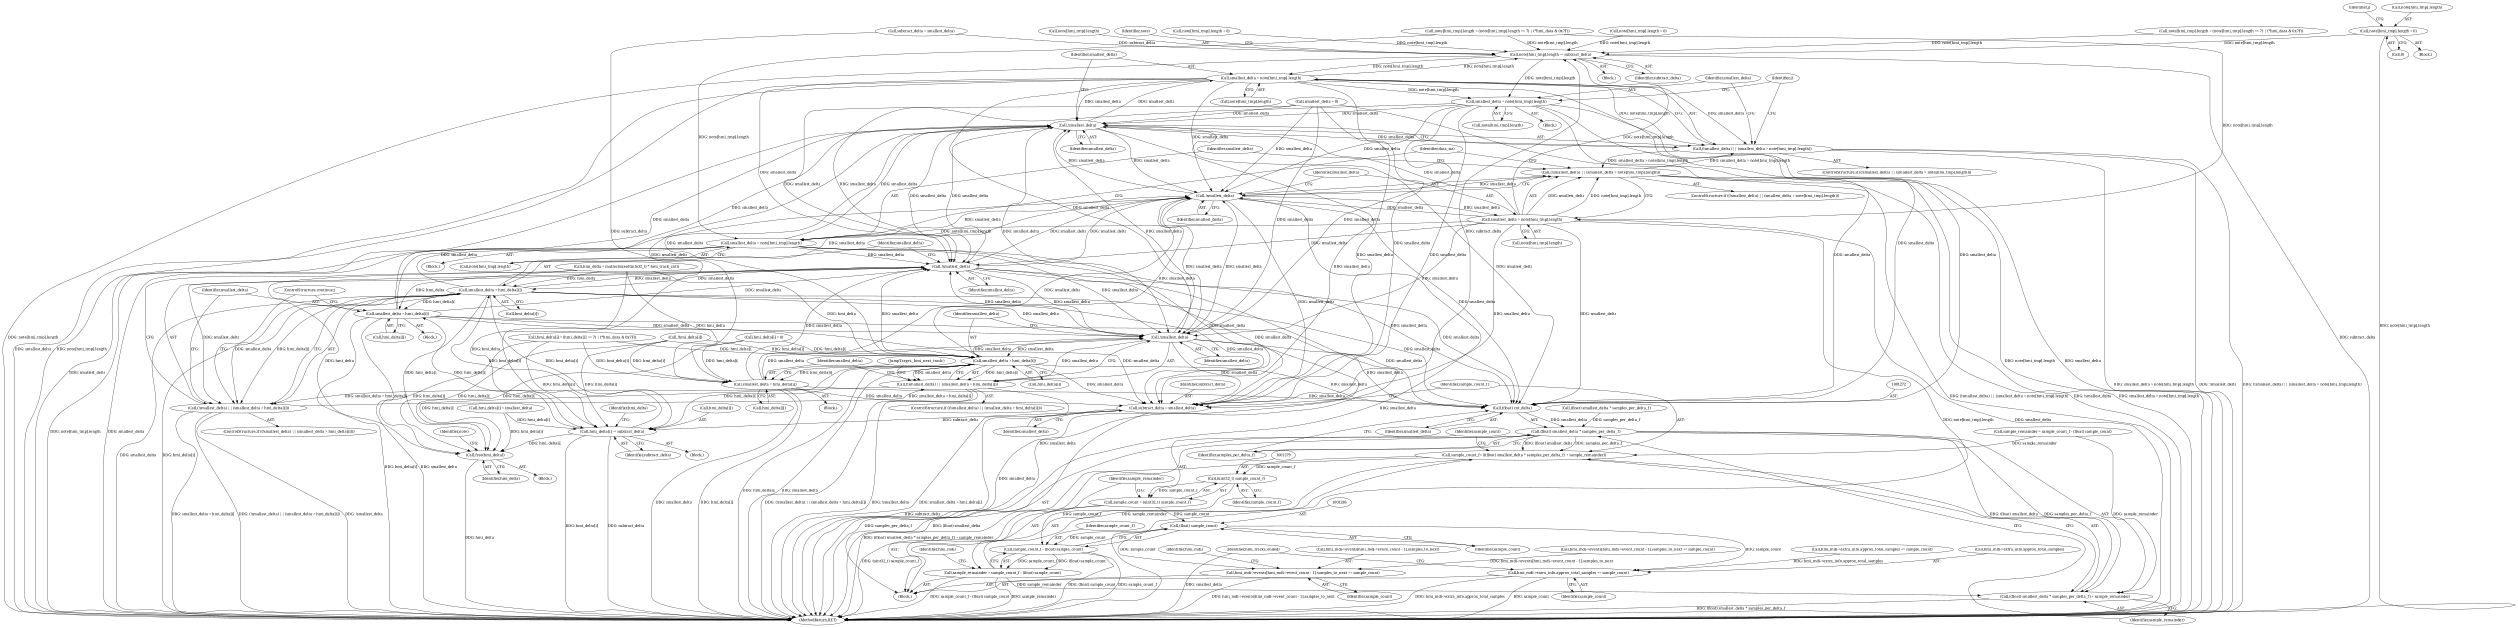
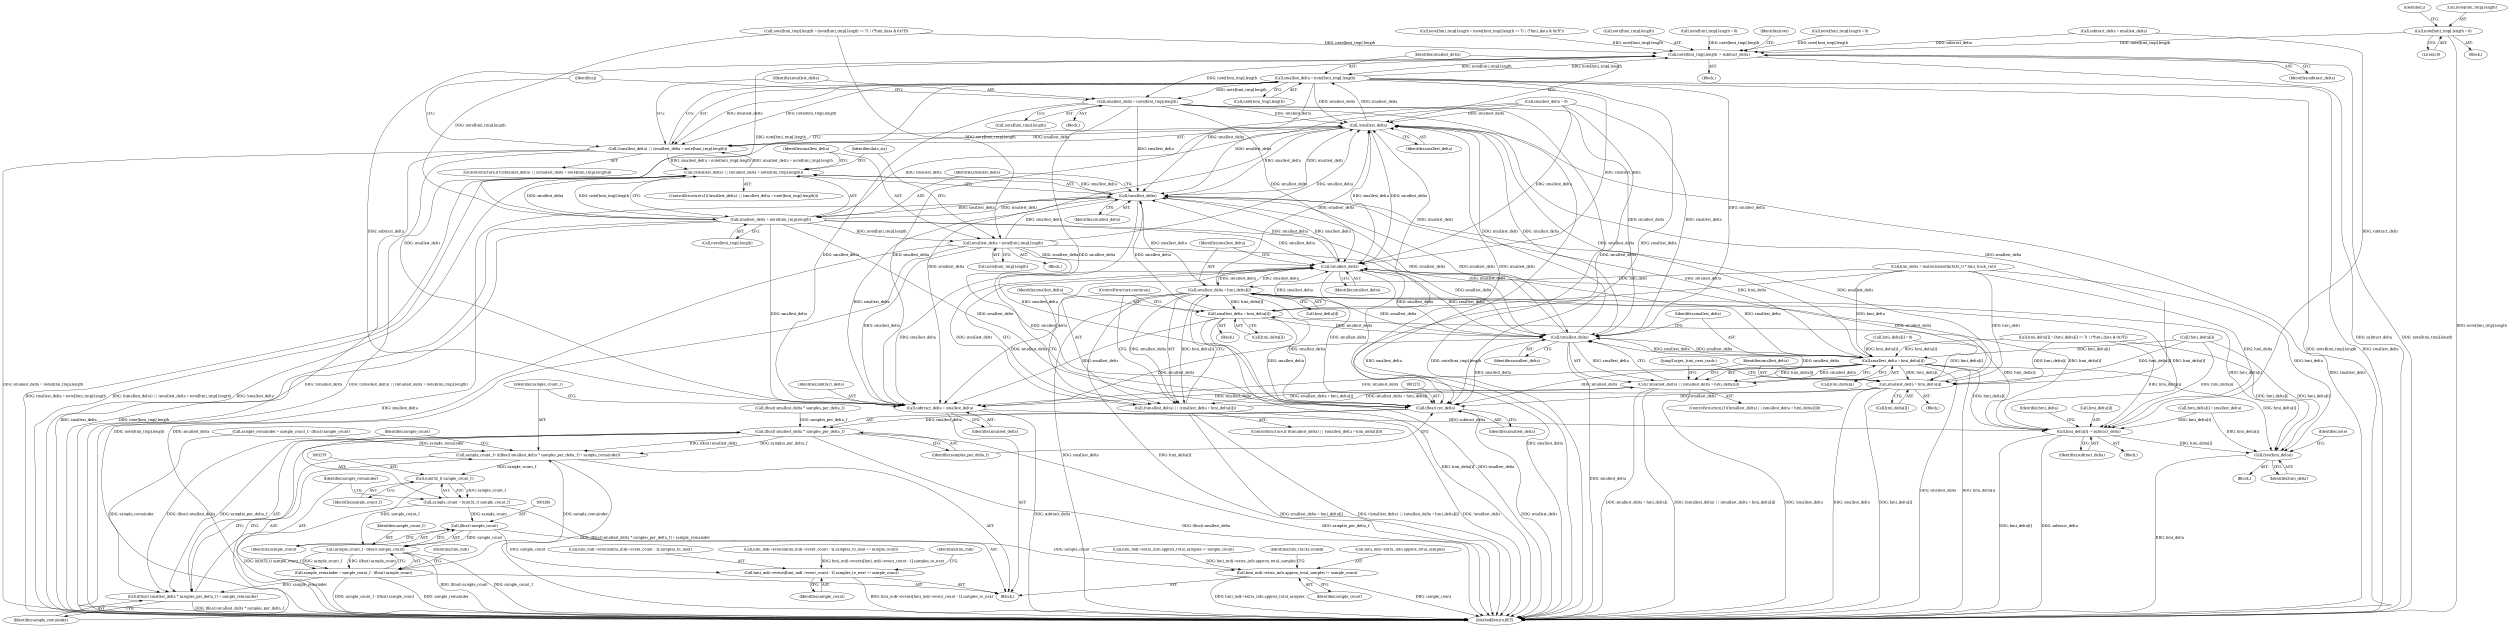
node "(Call,0)": label "(Call,0)" -> "(Literal,0)"
edge "(Call,hmi_delta[i] = 0)" -> "(Call,free(hmi_delta))": removed, label "DDG: hmi_delta[i]"
edge "(Identifier,hmi_tracks_ended)" -> "(MethodReturn,RET)": now "(Call,(float) cnt_delta)" -> "(MethodReturn,RET)"
